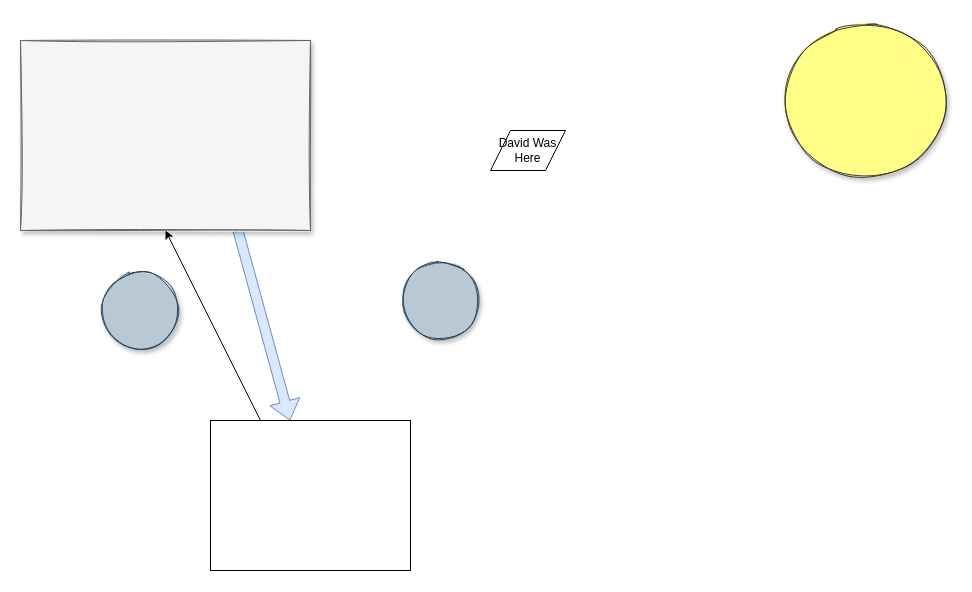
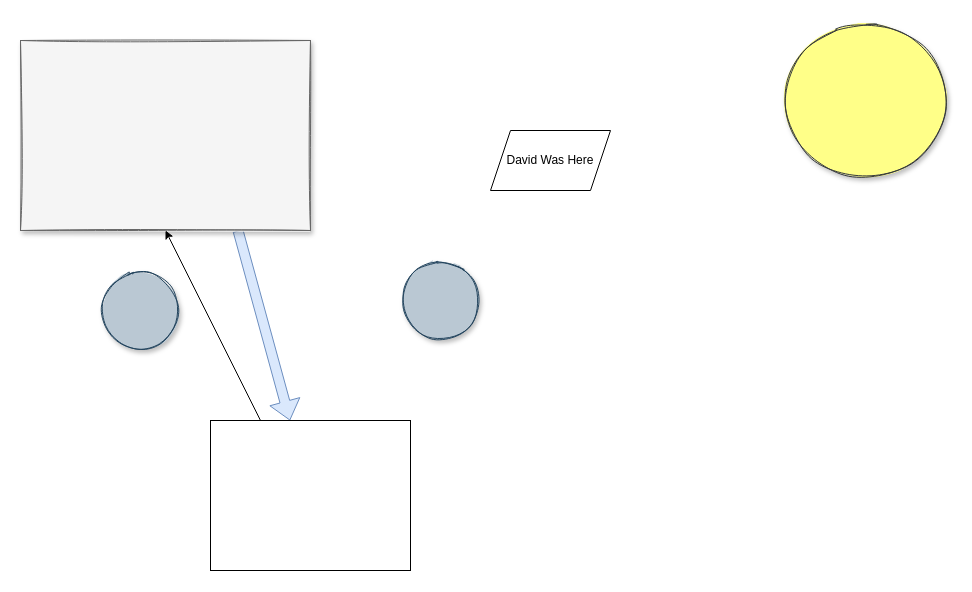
node "David Was Here": size 75x40 -> 120x60
